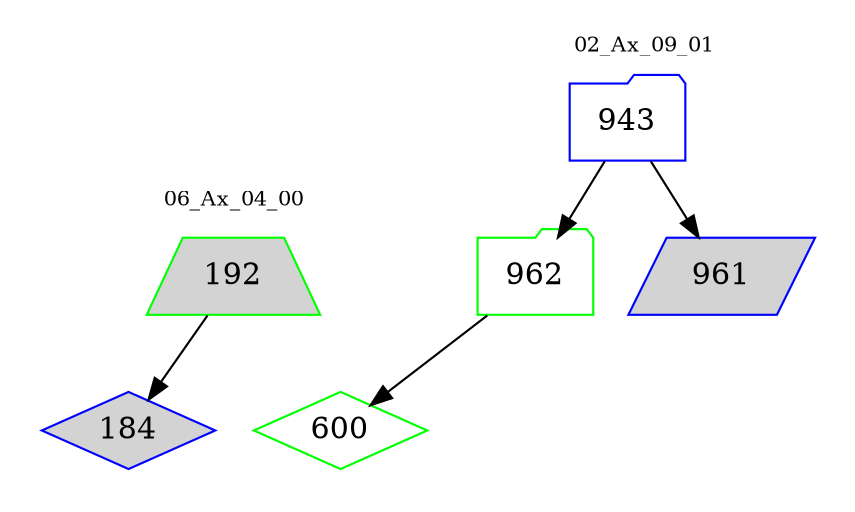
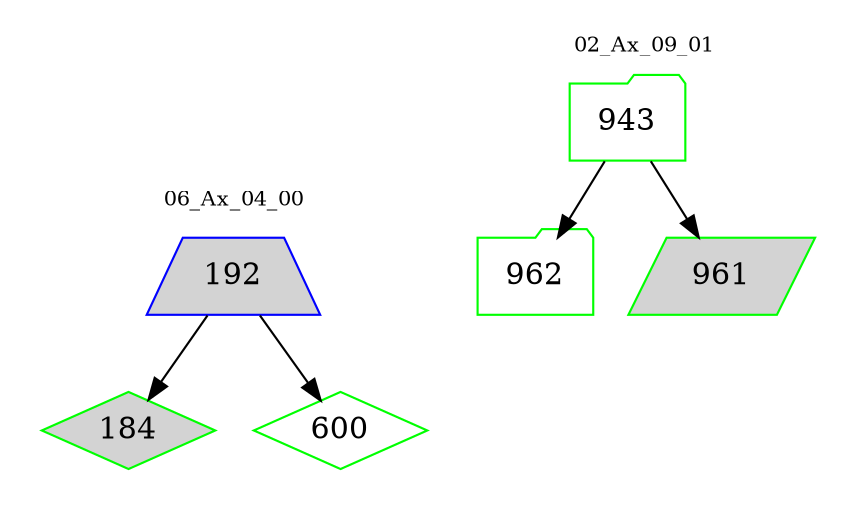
node "943": color blue -> green
node "192": color green -> blue
node "961": color blue -> green
edge "962" -> "600": now "192" -> "600"
node "184": color blue -> green
